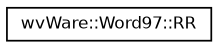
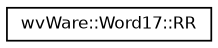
node "wvWare::Word97::RR": label "wvWare::Word97::RR" -> "wvWare::Word17::RR"
